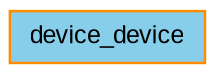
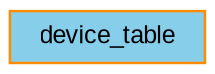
node "device_device": label "device_device" -> "device_table"
